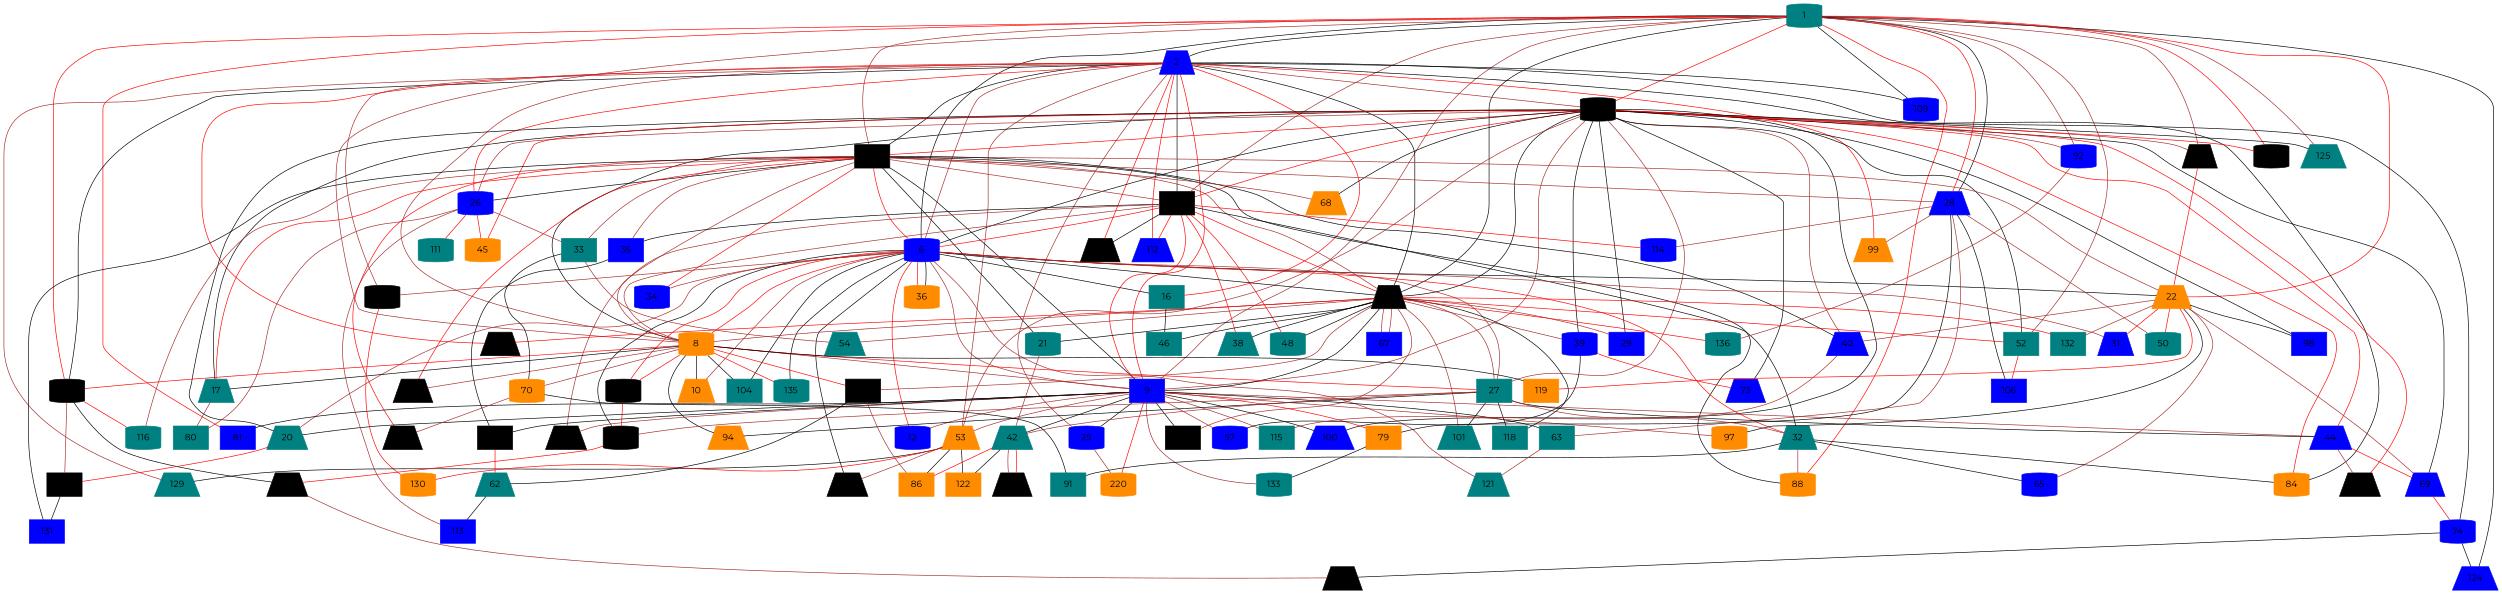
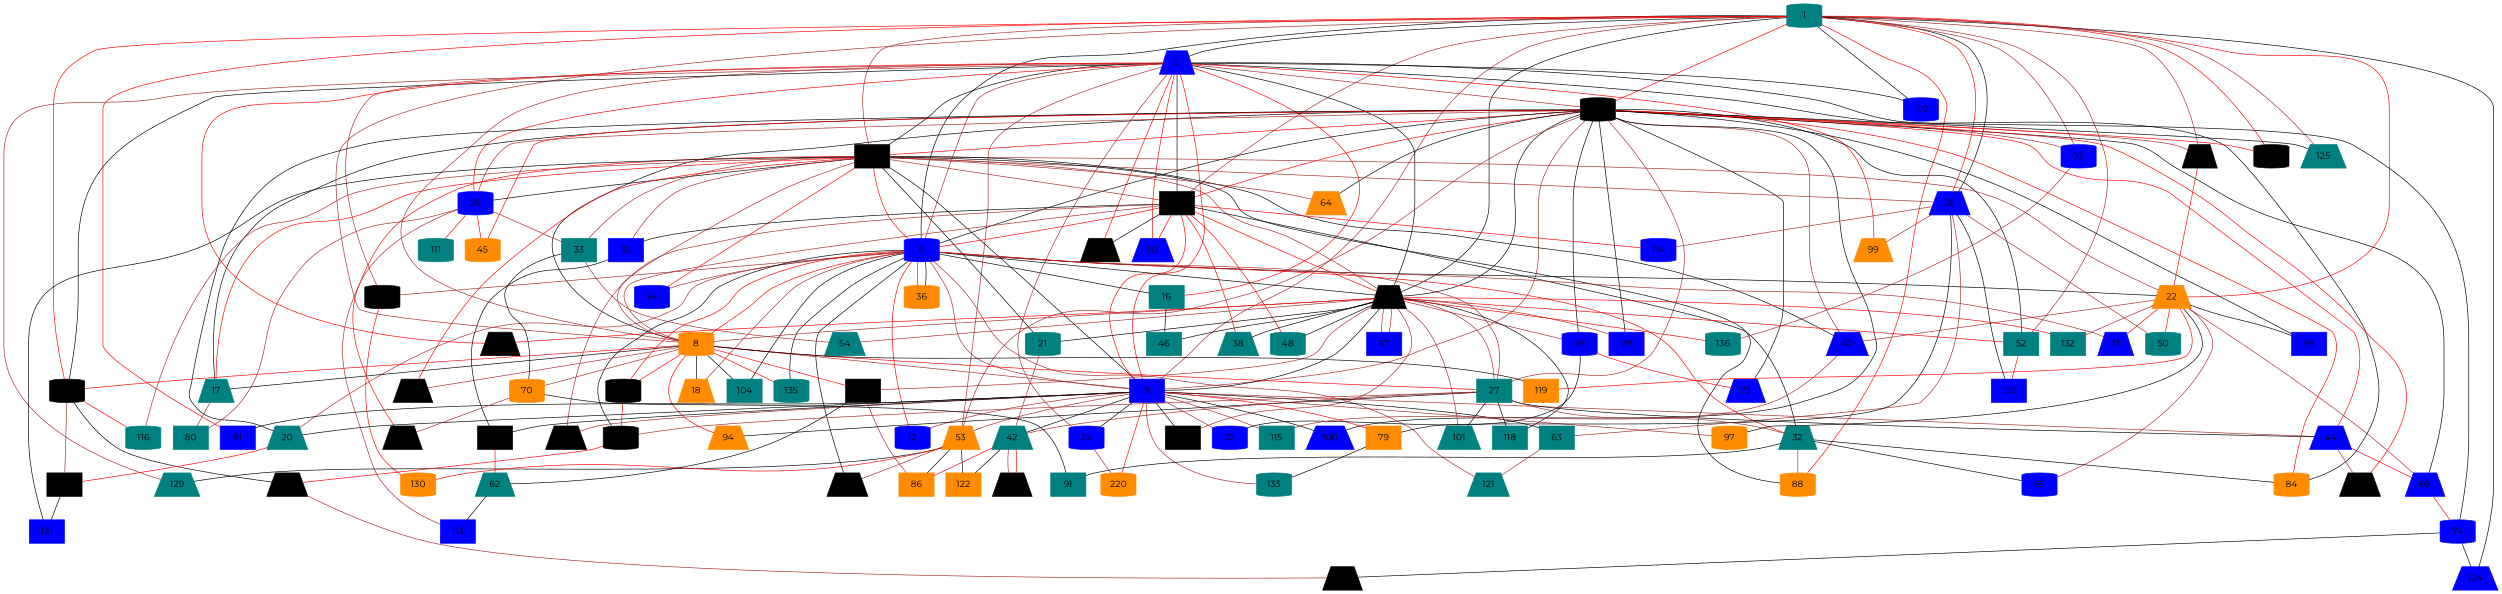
node "68": label "68" -> "64"
node "10": label "10" -> "18"
edge "8" -- "94": color black -> red
